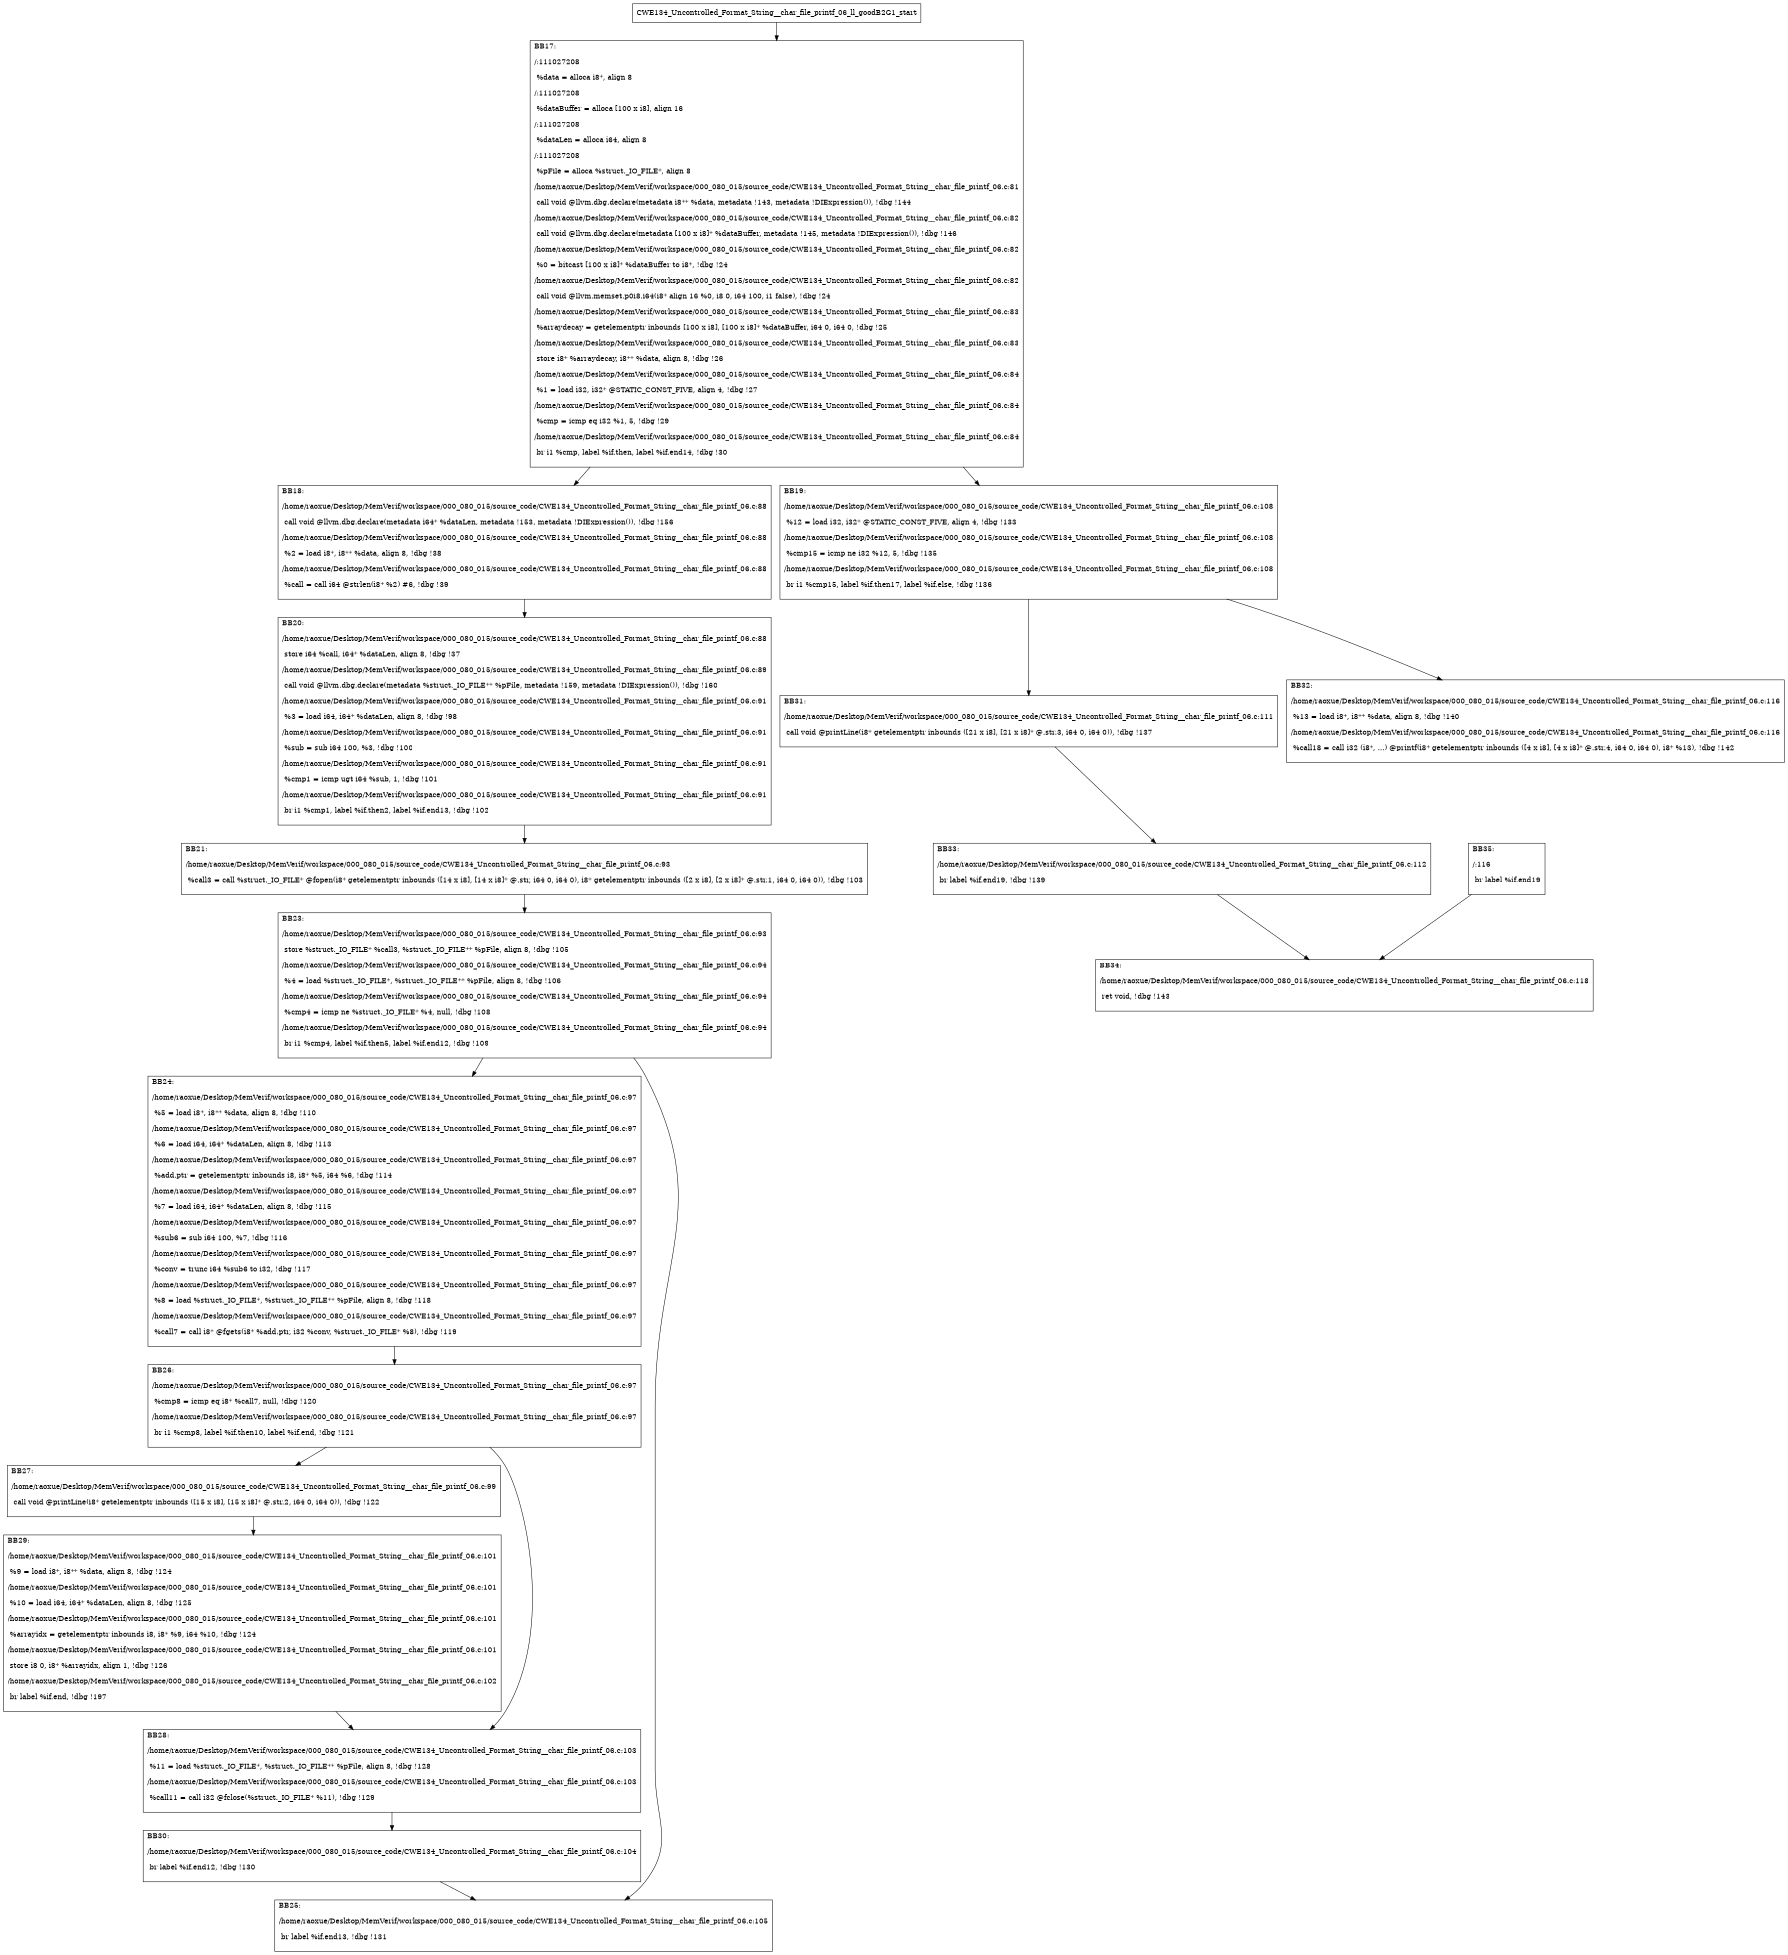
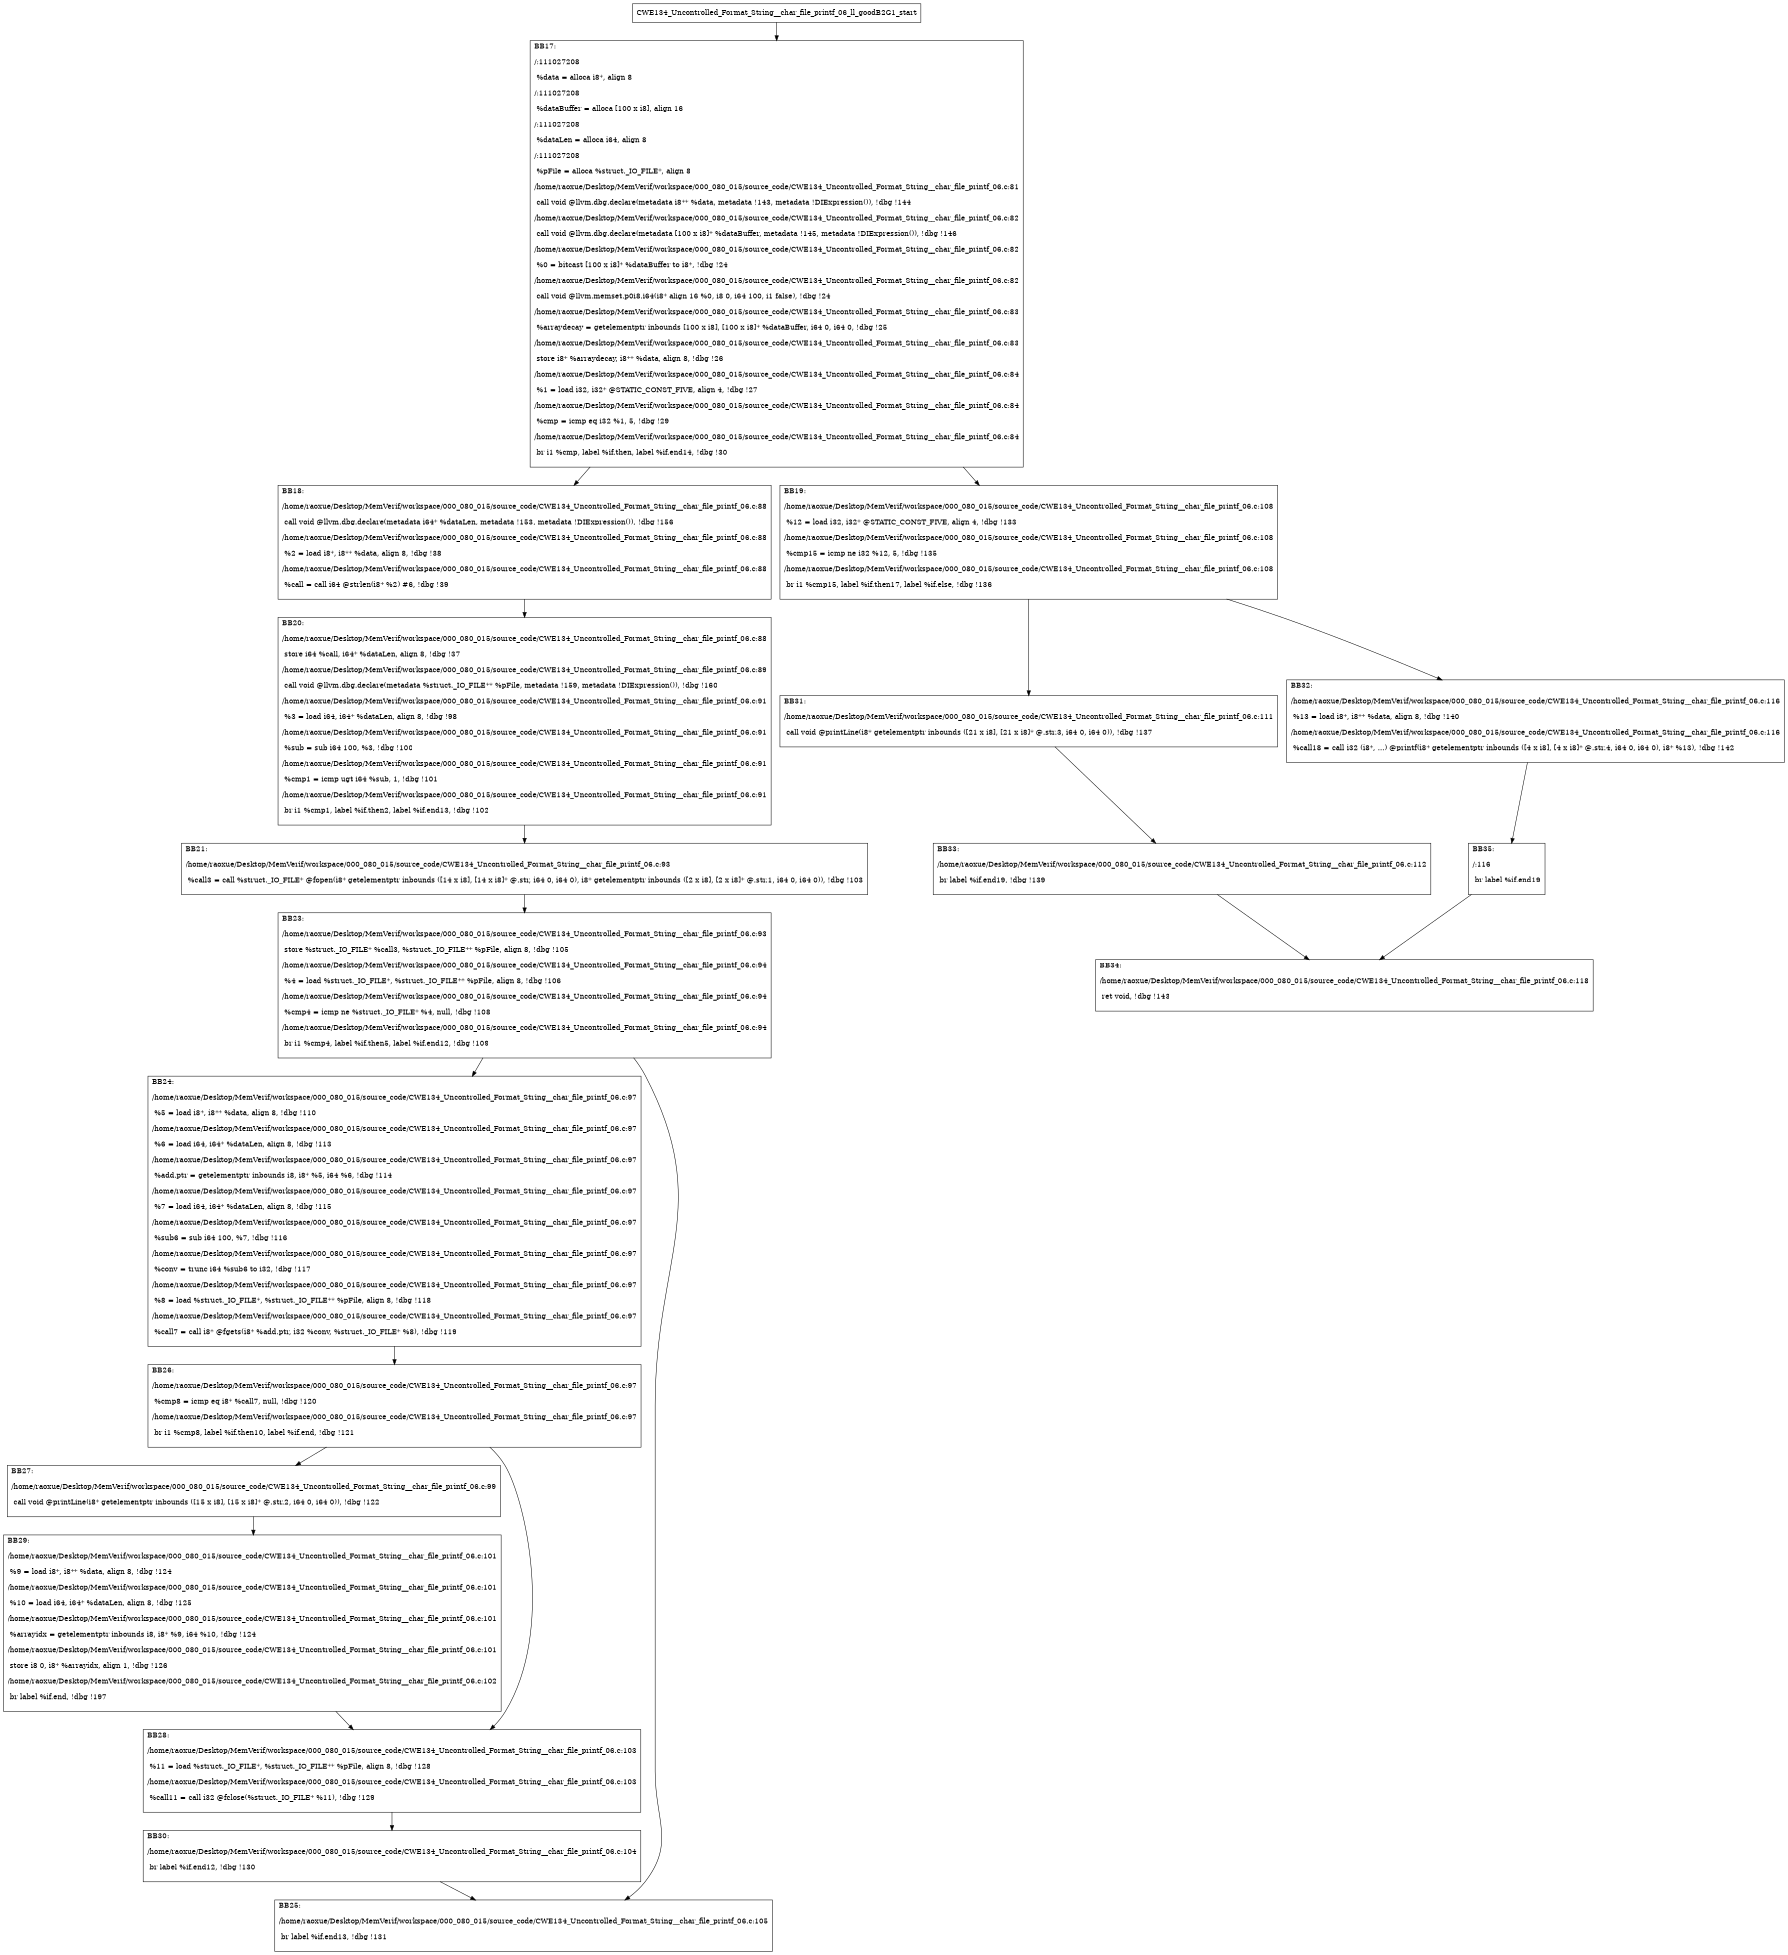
edge "BB32:" -> "BB35:": added
